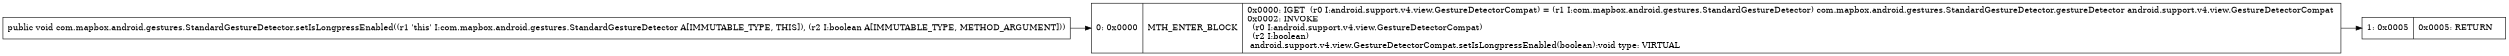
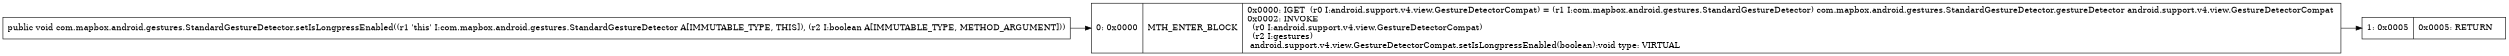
node "0: 0x0000": text "(r2 I:boolean)" -> "(r2 I:gestures)"
